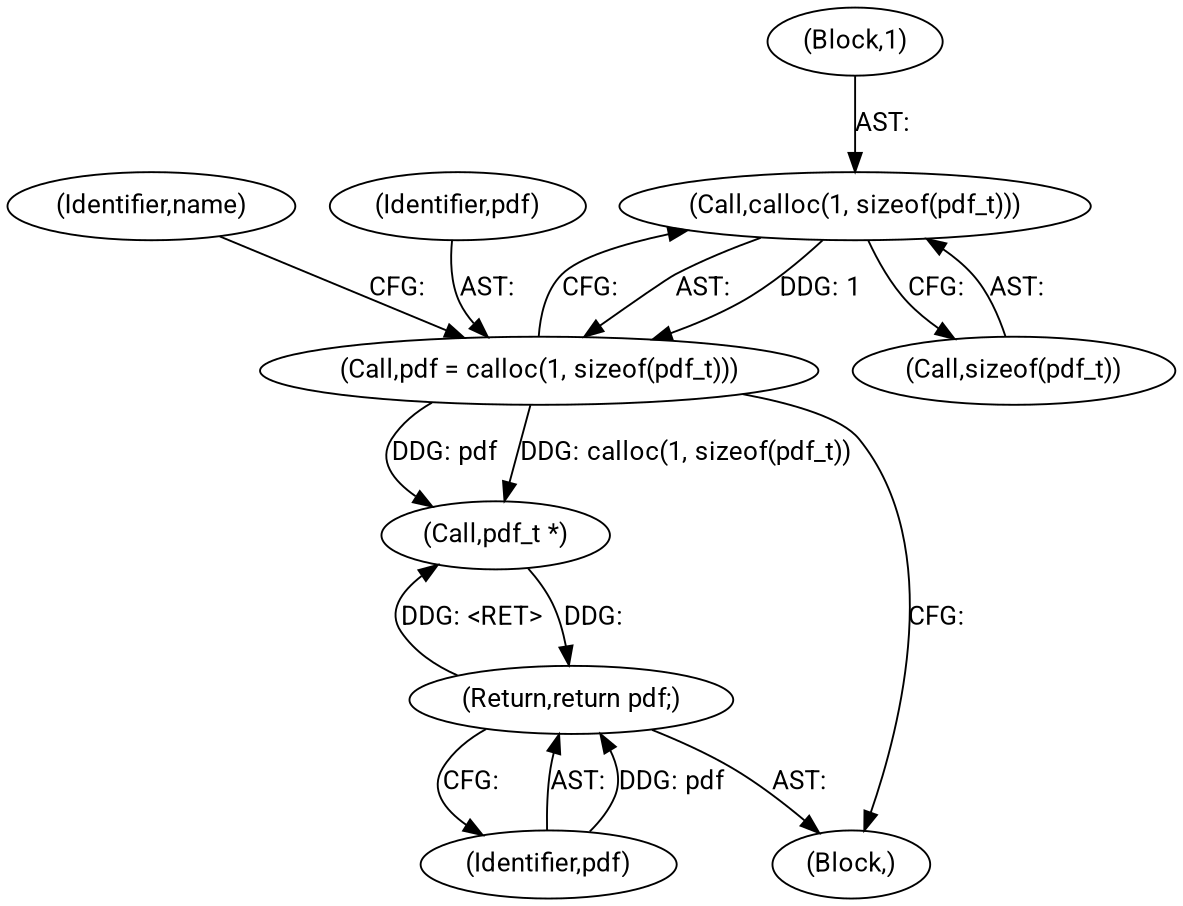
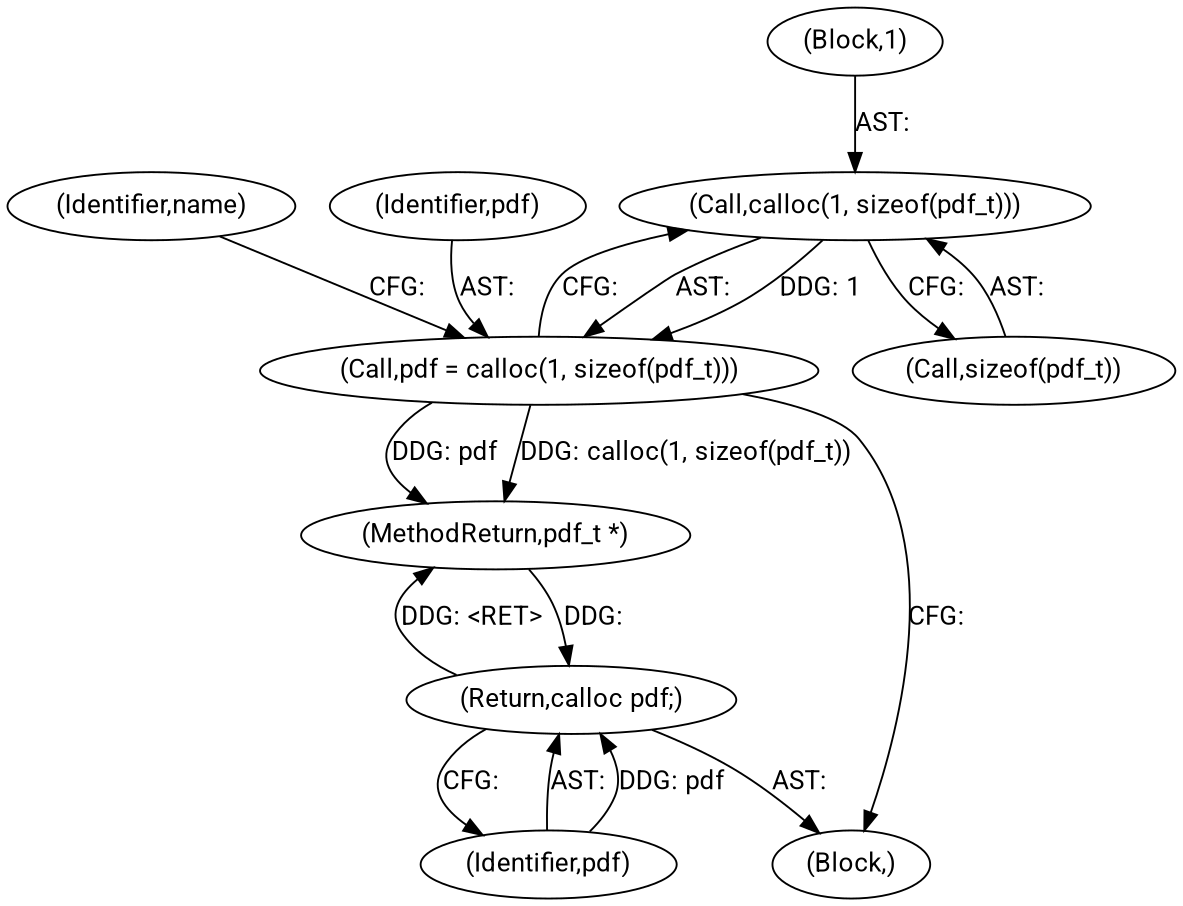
node "(Call,pdf_t *)": label "(Call,pdf_t *)" -> "(MethodReturn,pdf_t *)"
node "(Return,return pdf;)": label "(Return,return pdf;)" -> "(Return,calloc pdf;)"
